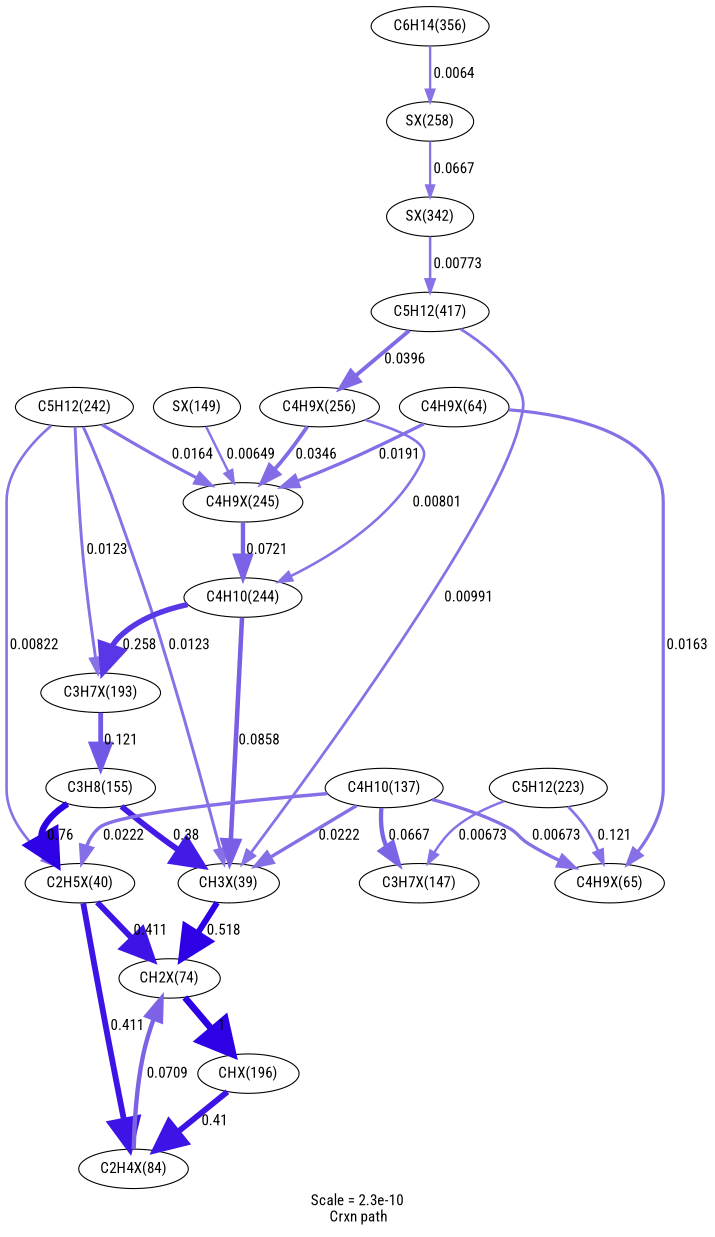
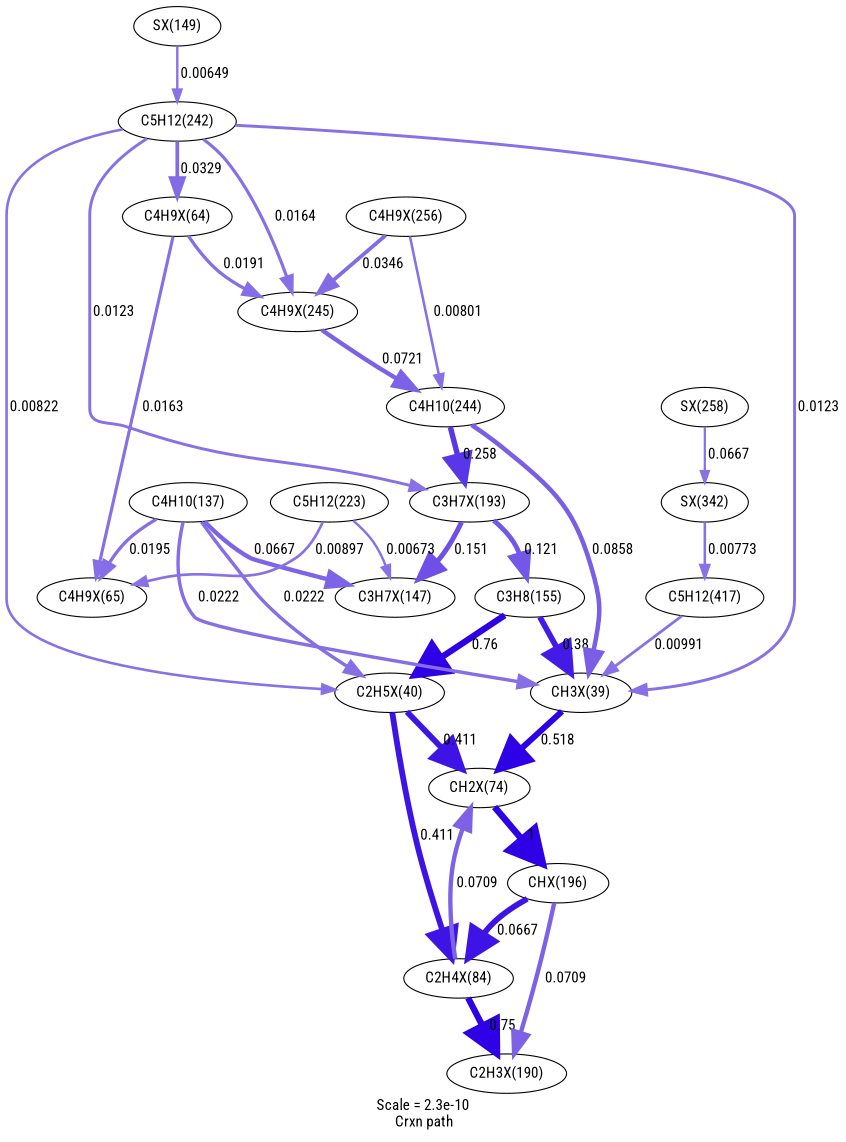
node "C6H14(356)": removed
edge "C5H12(242)" -> "C4H9X(64)": added, label "0.0329"
edge "C5H12(417)" -> "C4H9X(256)": removed, label "0.0396"
edge "SX(149)" -> "C4H9X(245)": now "SX(149)" -> "C5H12(242)"
edge "C3H7X(193)" -> "C3H7X(147)": added, label "0.151"
edge "C4H10(137)" -> "C4H9X(65)": label " 0.00673" -> " 0.0195"
edge "C5H12(223)" -> "C4H9X(65)": label " 0.121" -> " 0.00897"
node "C2H3X(190)": added
edge "CHX(196)" -> "C2H4X(84)": label " 0.41" -> " 0.0667"
